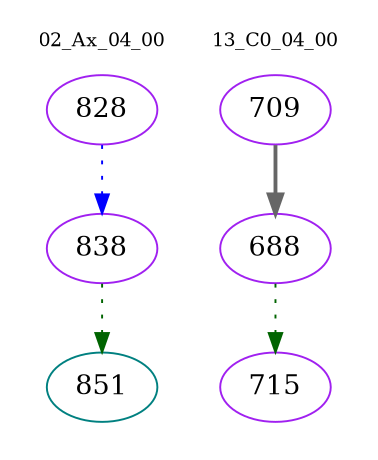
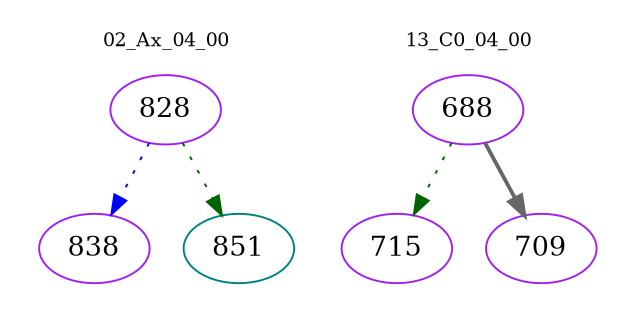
edge "709" -> "688": reversed
edge "838" -> "851": now "828" -> "851"
